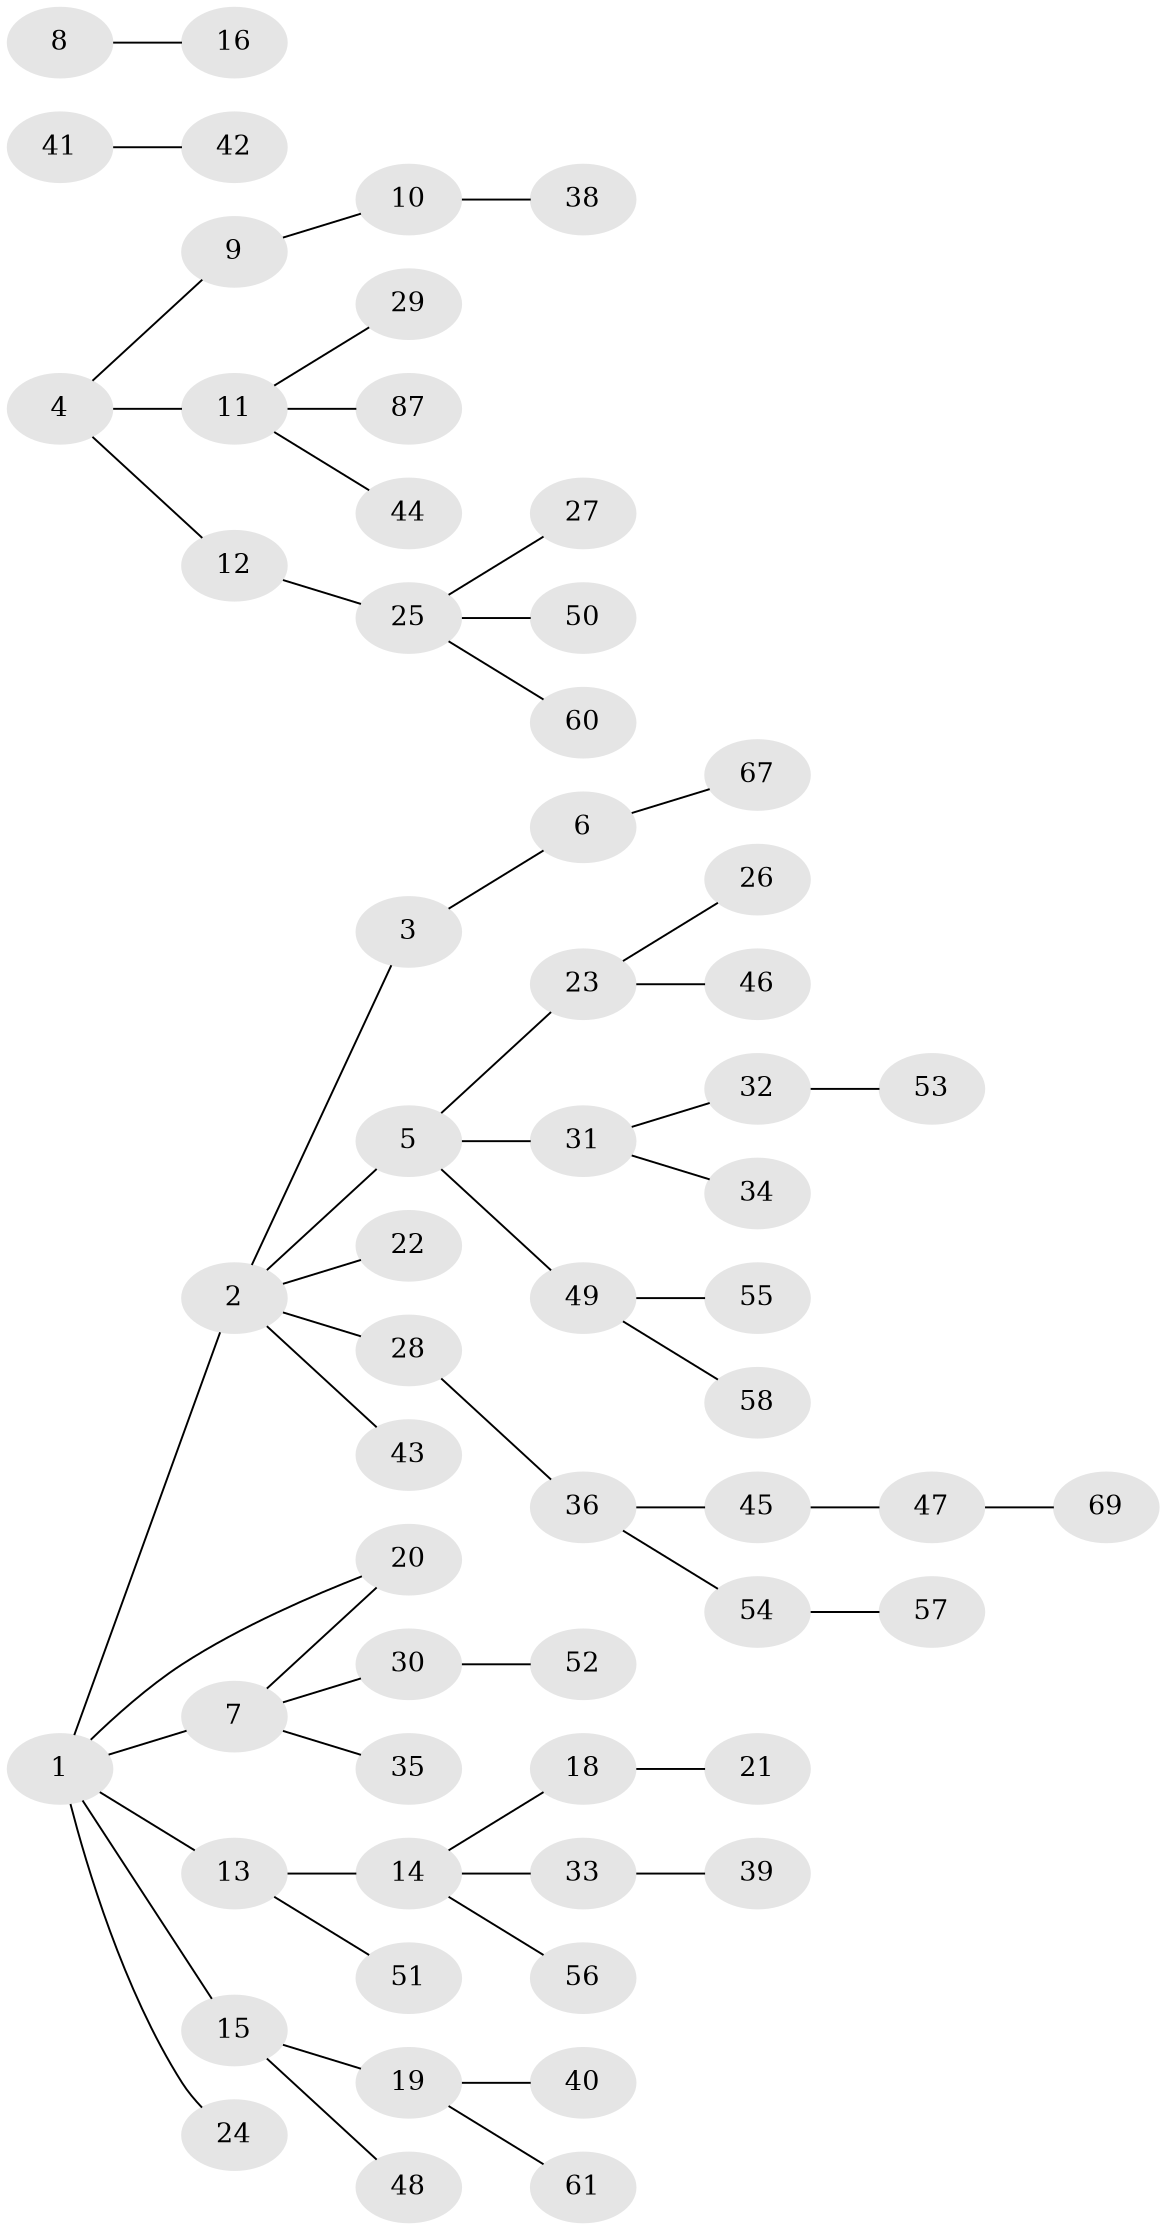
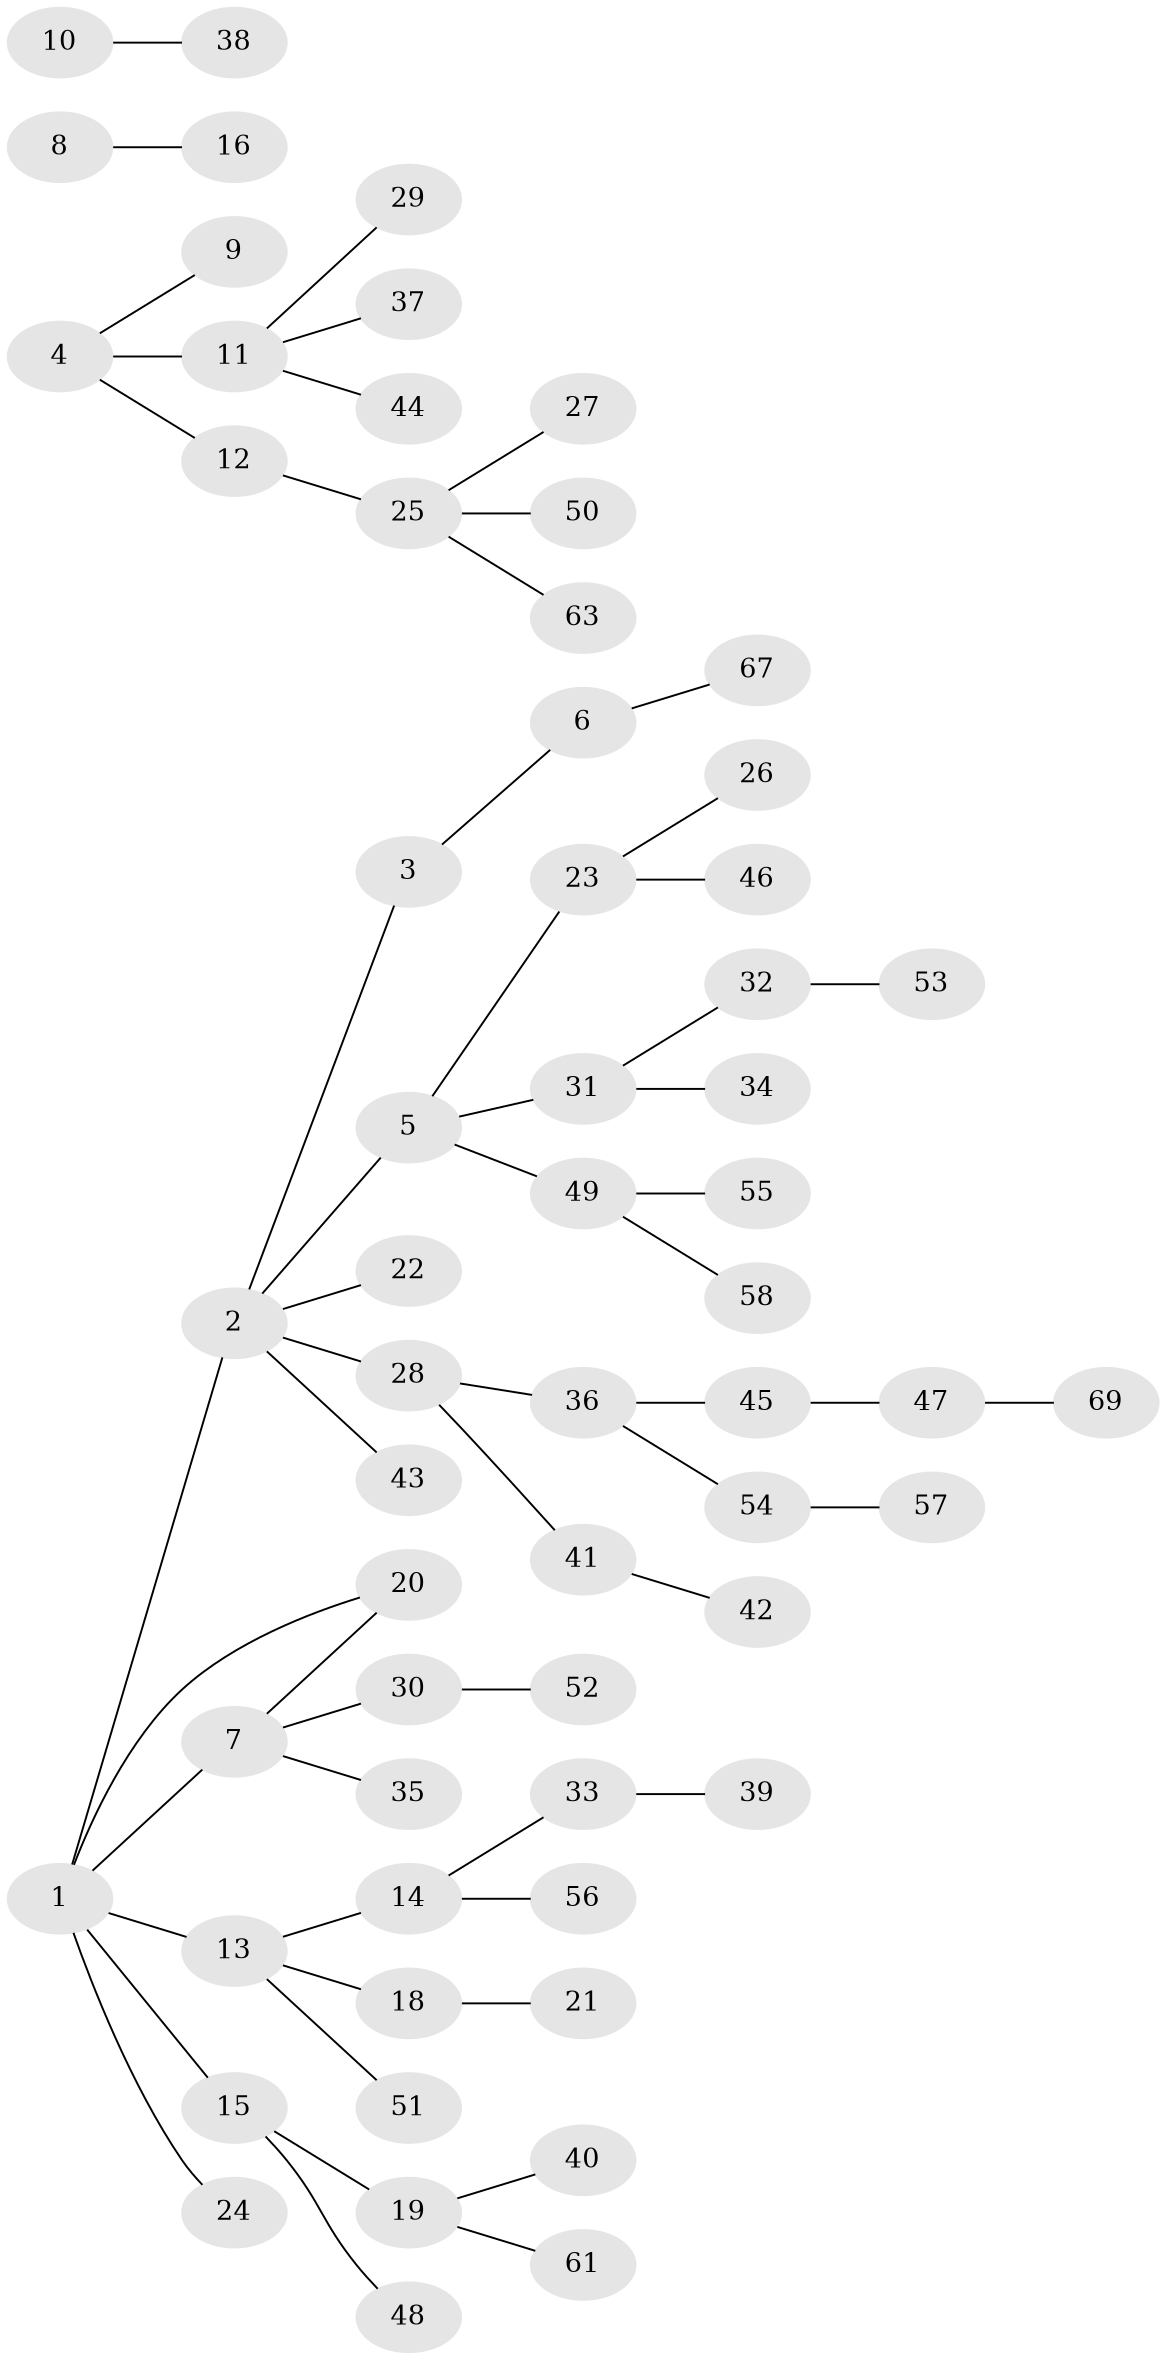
edge "10" -- "9": removed
node "87": label "87" -> "37"
node "60": label "60" -> "63"
edge "28" -- "41": added
edge "18" -- "14": now "18" -- "13"
